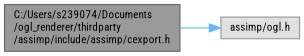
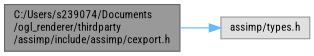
node "assimp/ogl.h": label "assimp/ogl.h" -> "assimp/types.h"
